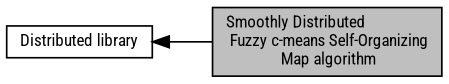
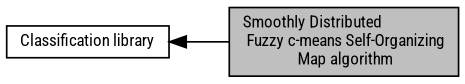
node "Distributed library": label "Distributed library" -> "Classification library"
